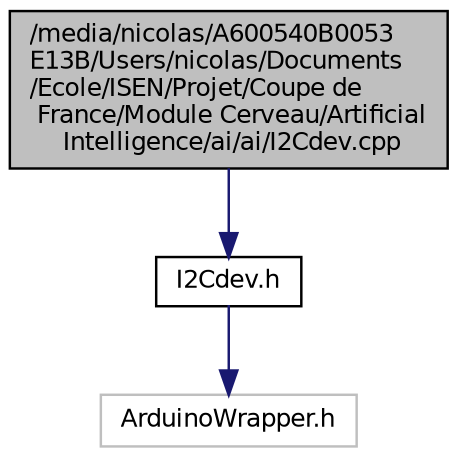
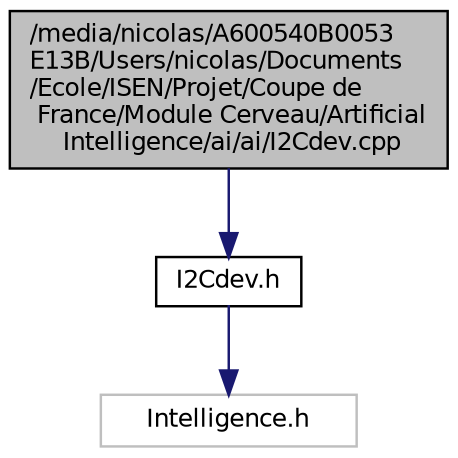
node "ArduinoWrapper.h": label "ArduinoWrapper.h" -> "Intelligence.h"
